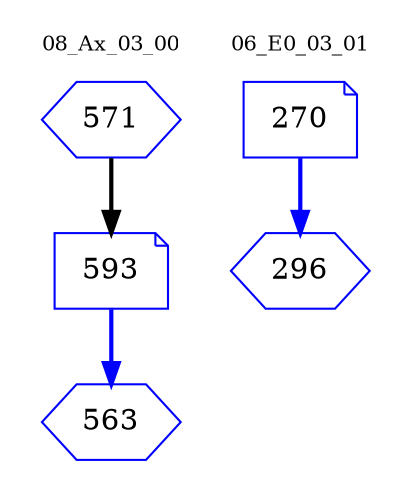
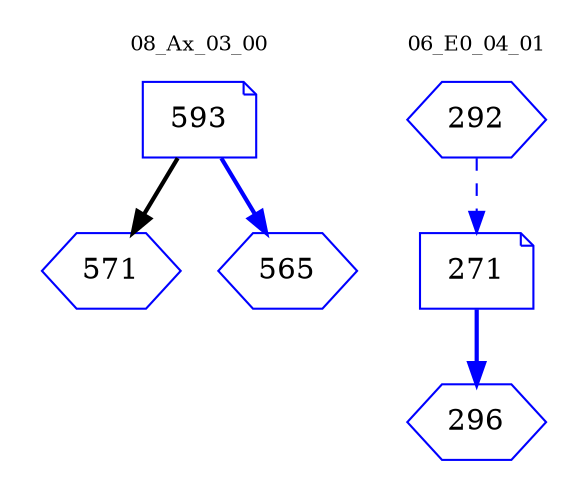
cluster "06_E0_03_01": label "06_E0_03_01" -> "06_E0_04_01"
node "270": label "270" -> "271"
node "292": added
edge "571" -> "593": reversed
node "563": label "563" -> "565"
